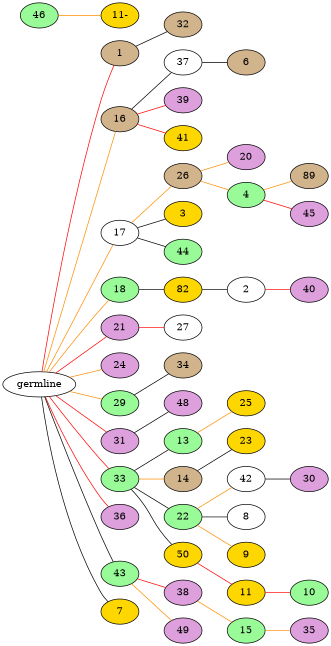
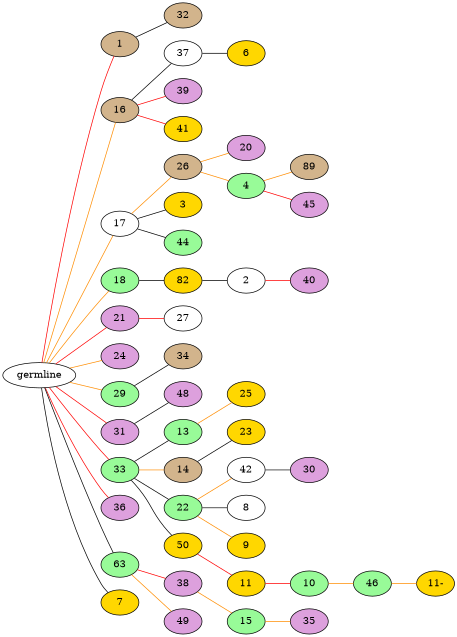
node "6": fillcolor tan -> gold
node "43": label "43" -> "63"
edge "10" -- "46": added
